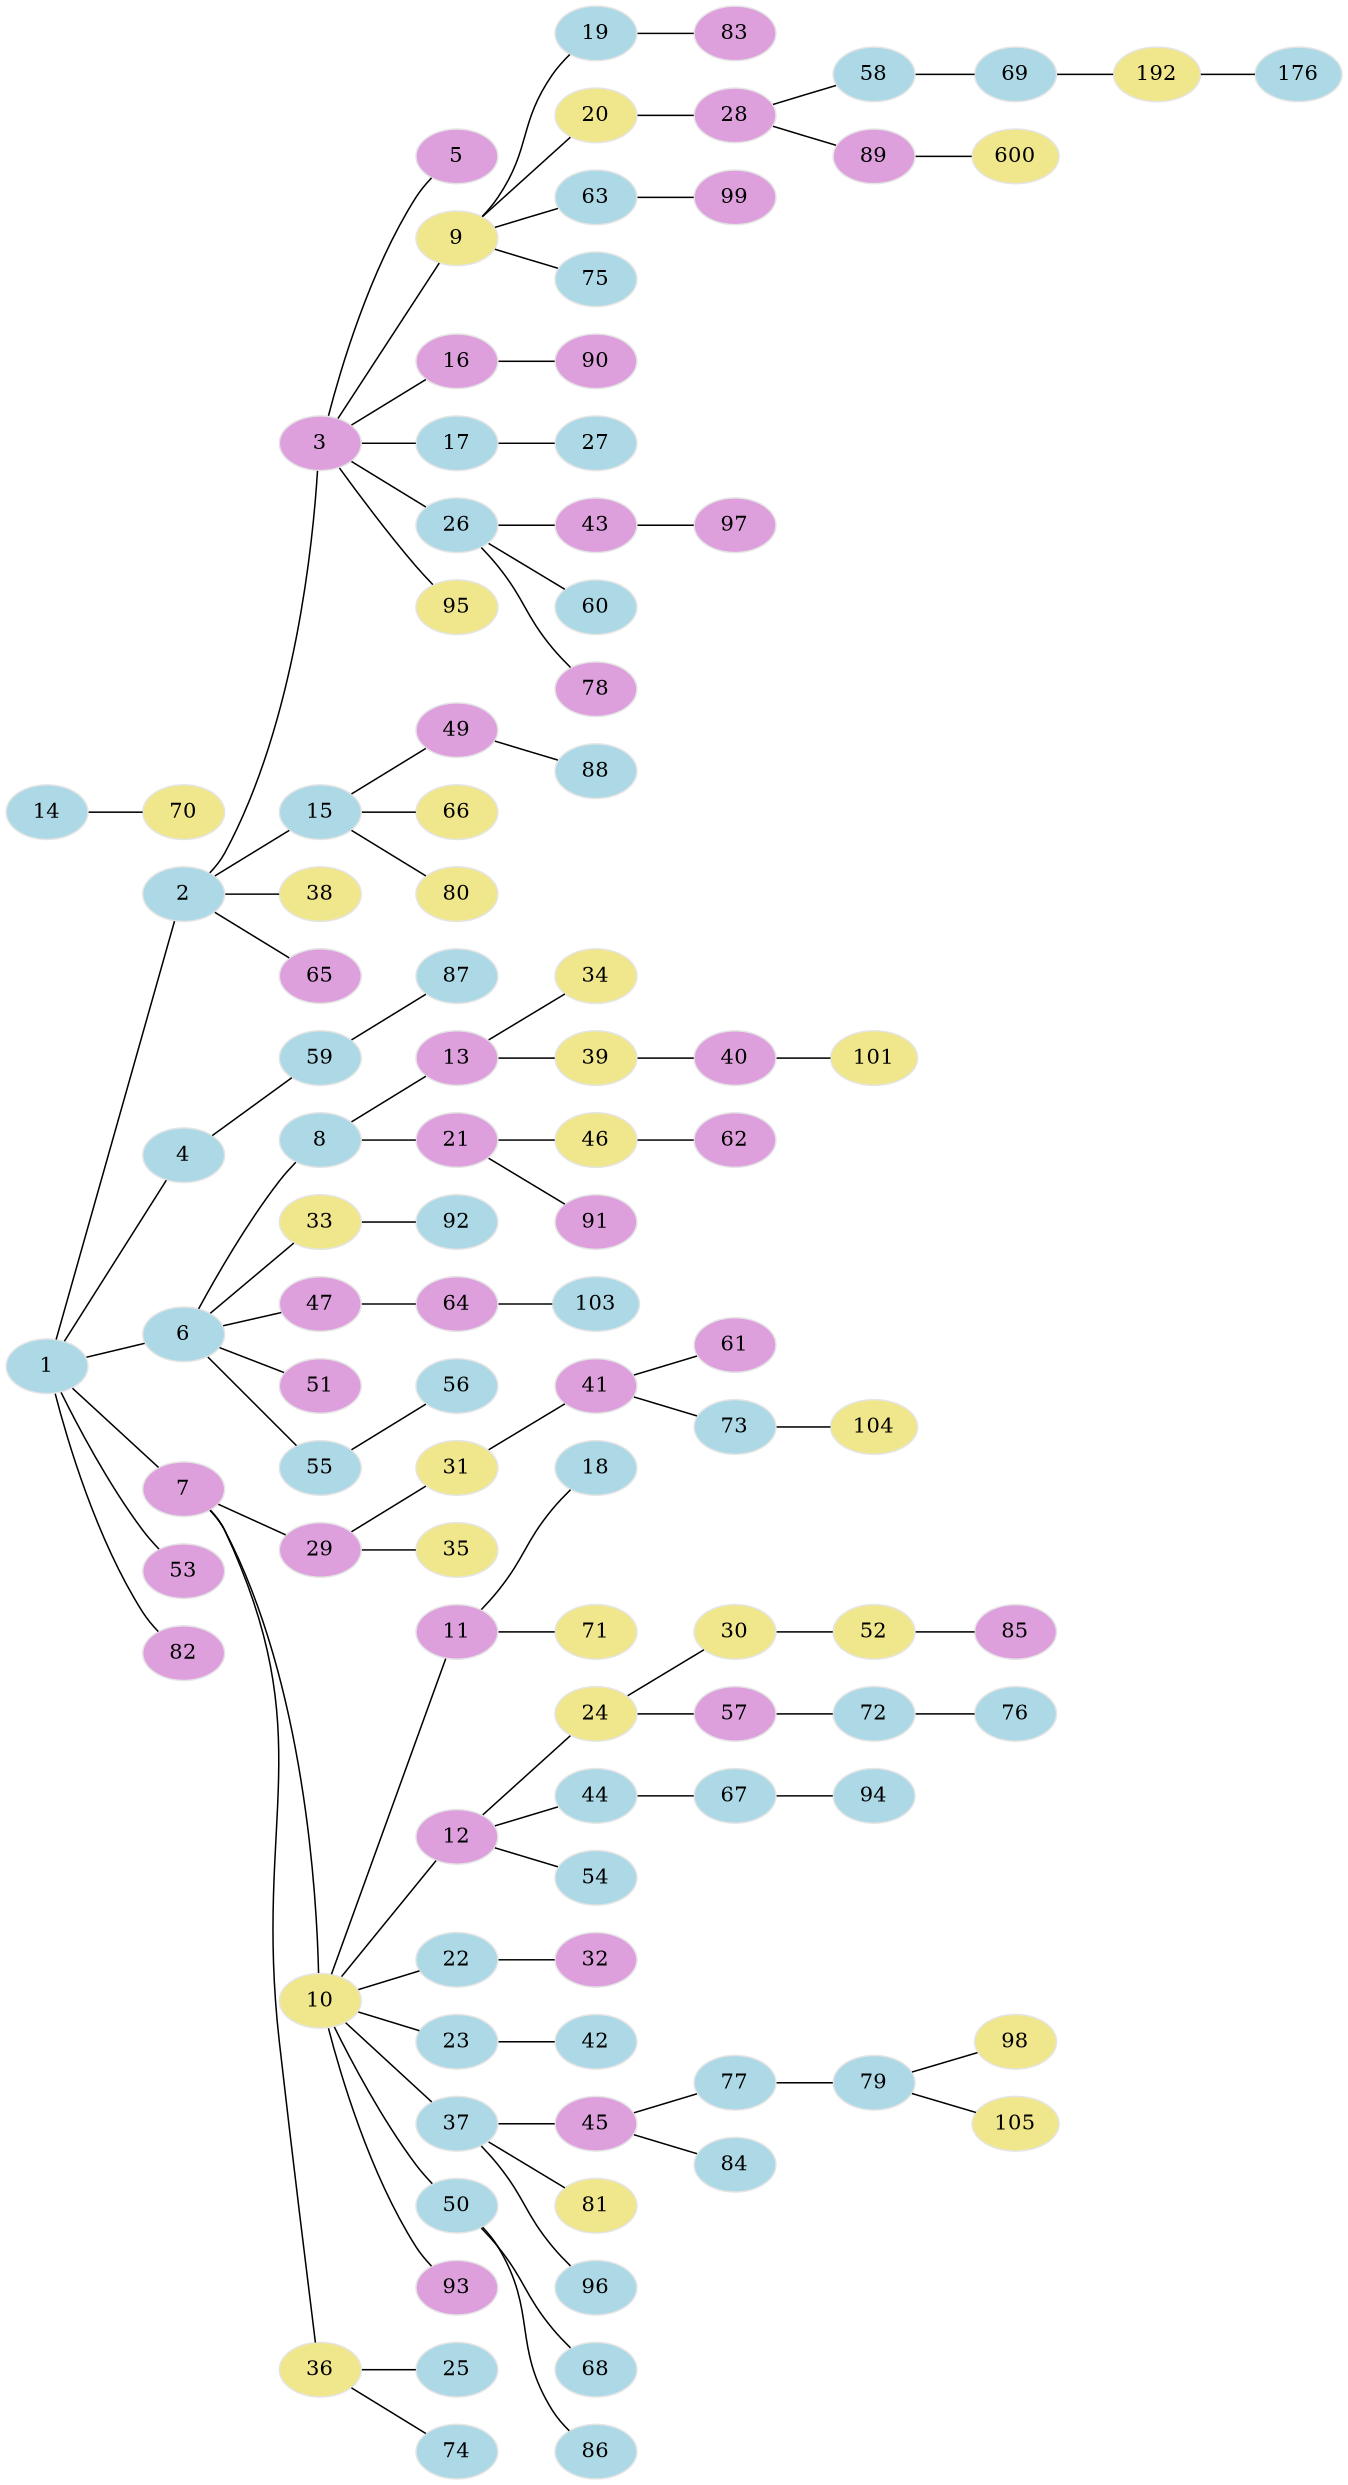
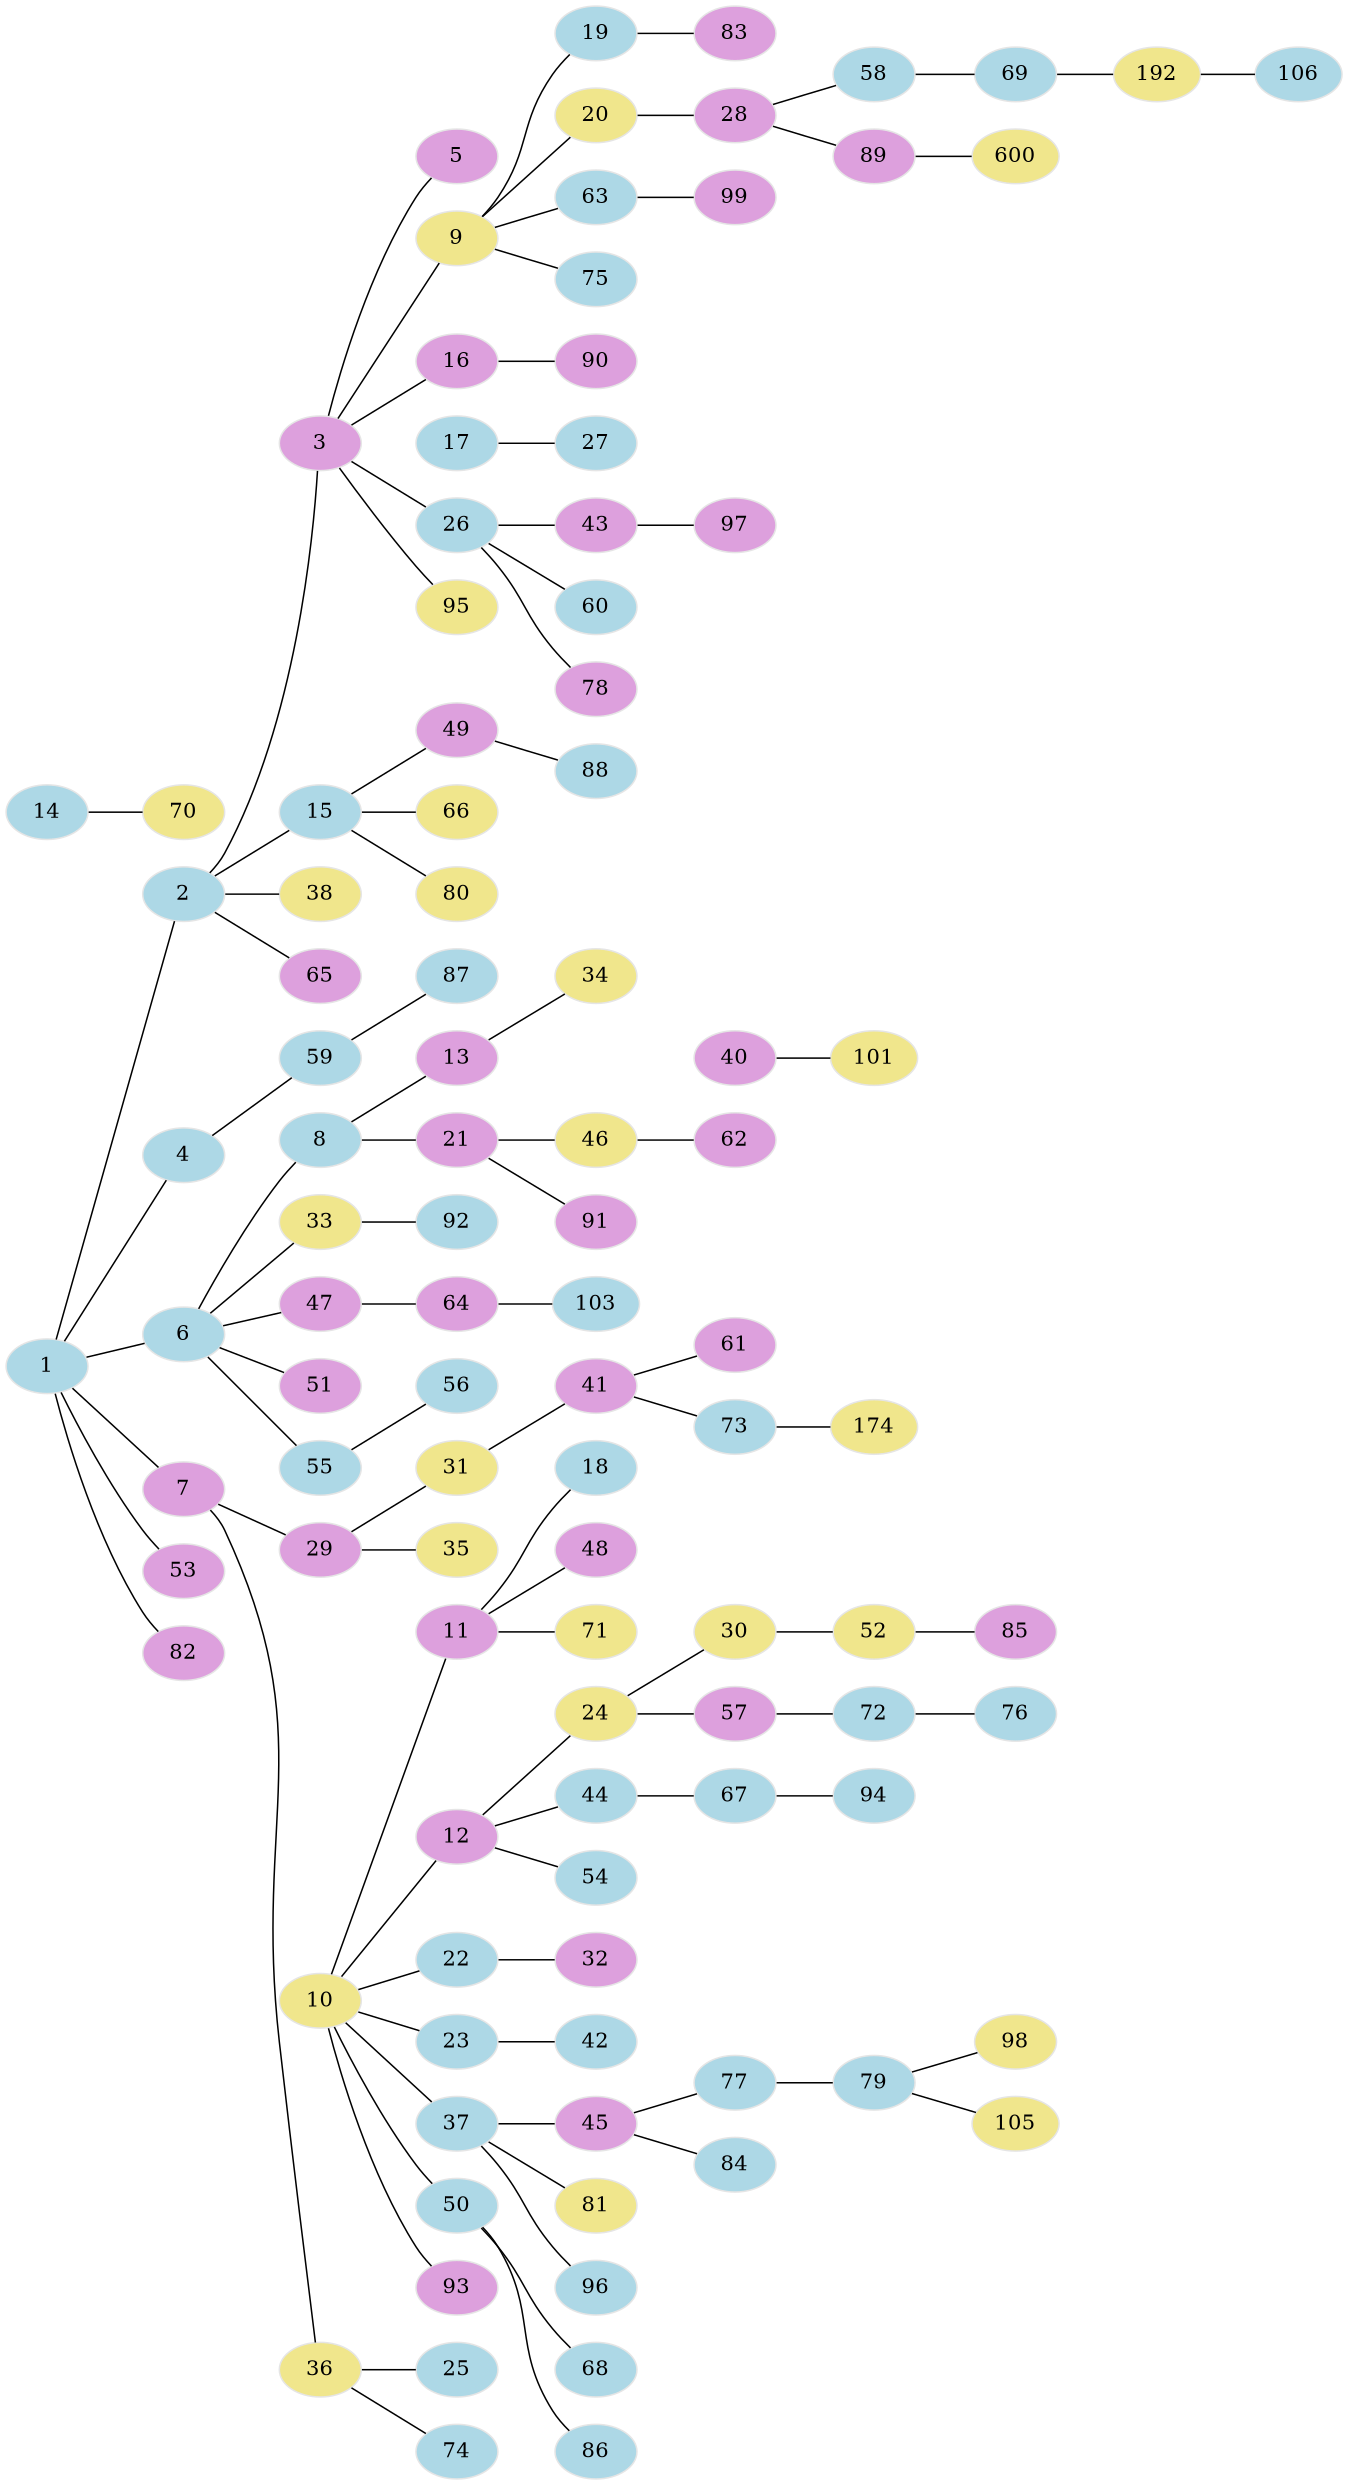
node "176": label "176" -> "106"
edge "3" -- "17": removed
node "39": removed
node "104": label "104" -> "174"
node "48": added
edge "7" -- "10": removed
